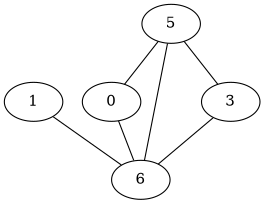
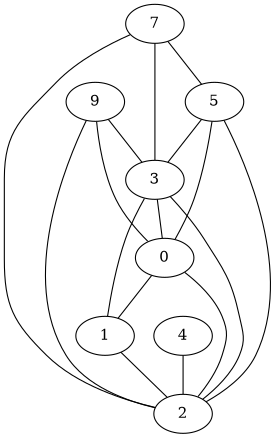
node "7": added
node "9": added
node "6": label "6" -> "2"
edge "3" -- "0": added
edge "3" -- "1": added
edge "0" -- "1": added
node "4": added
